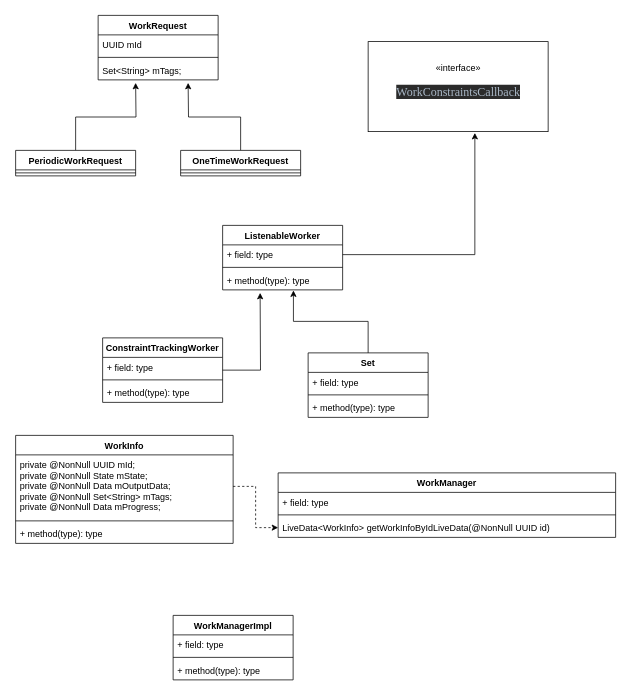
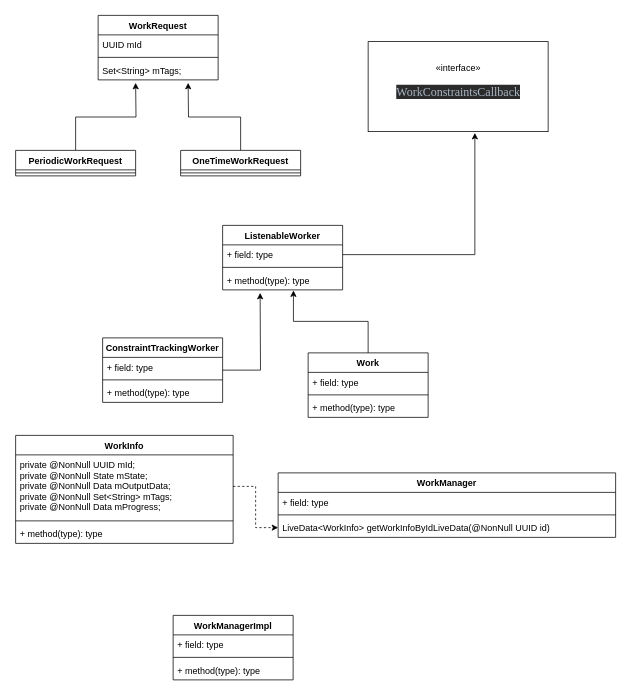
node "Set": label "Set" -> "Work"
